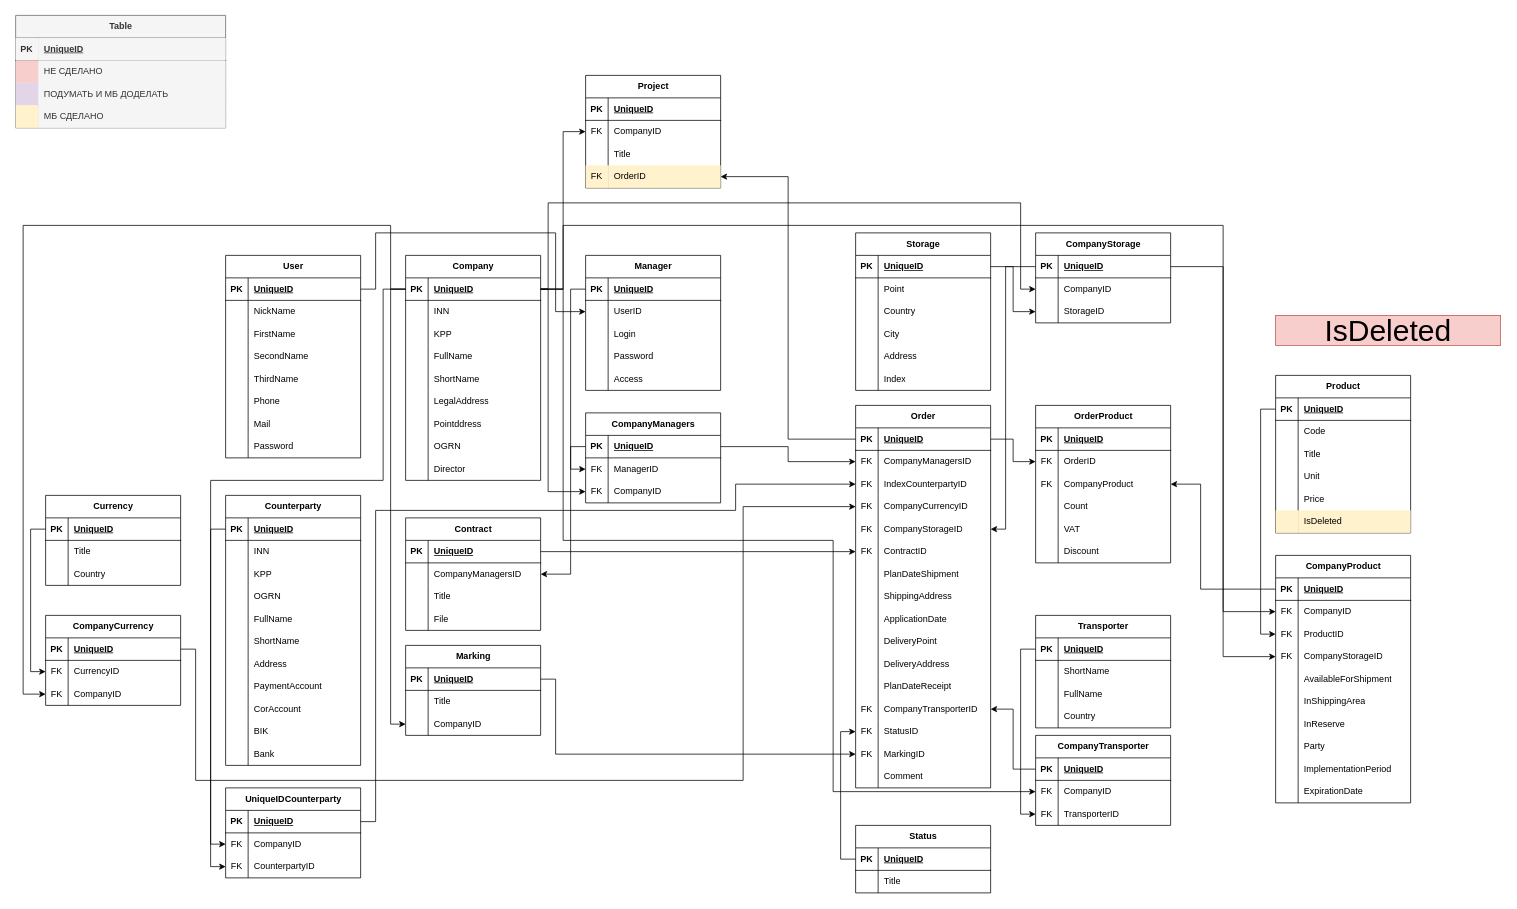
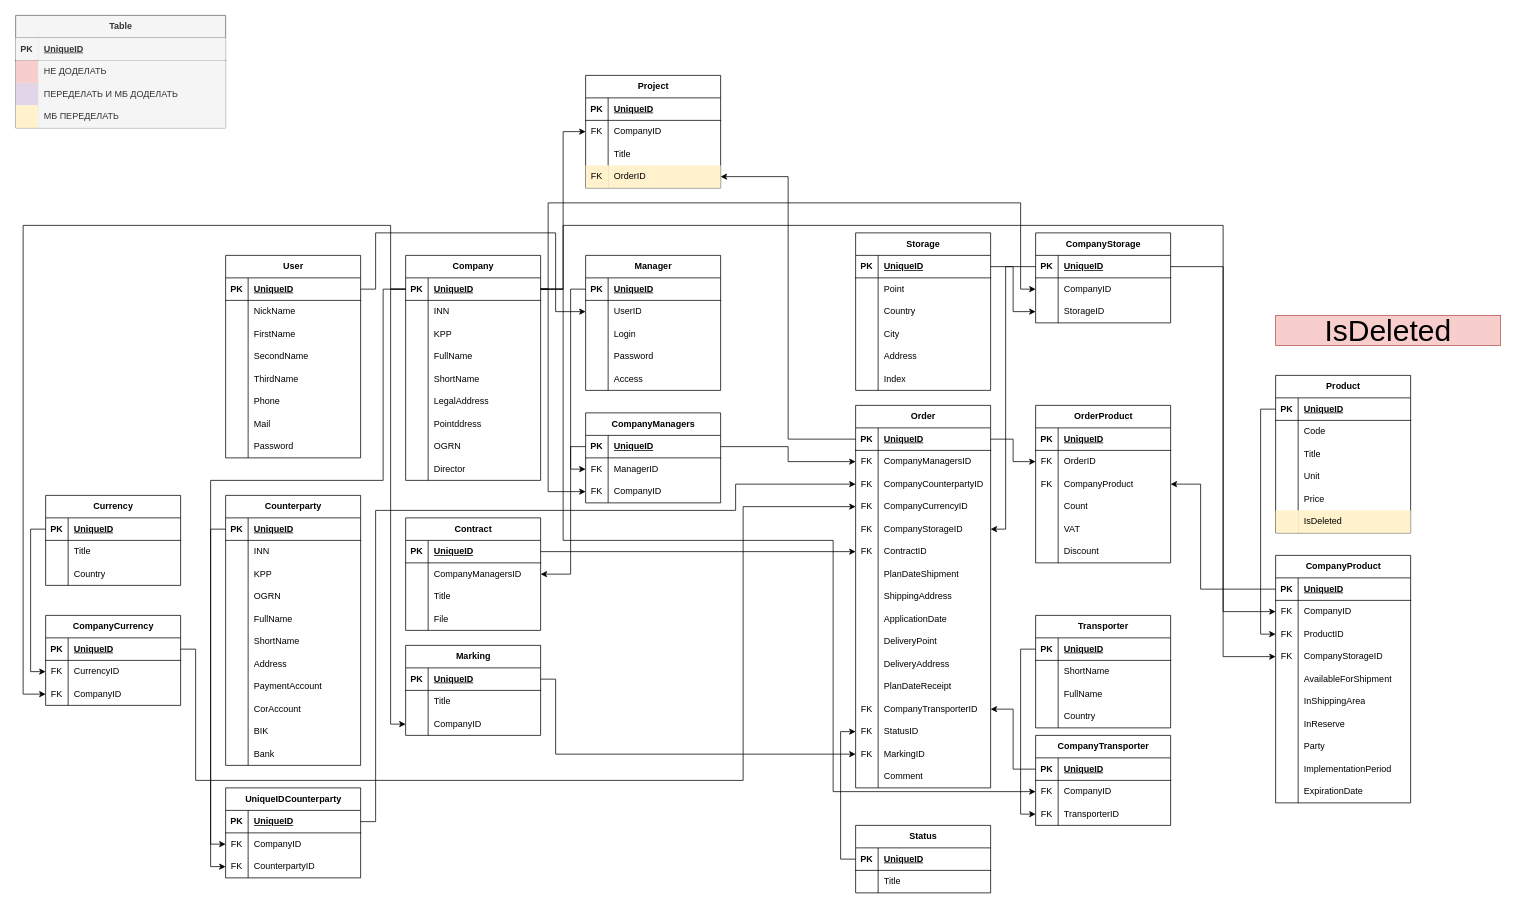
node "НЕ СДЕЛАНО": label "НЕ СДЕЛАНО" -> "НЕ ДОДЕЛАТЬ"
node "ПОДУМАТЬ И МБ ДОДЕЛАТЬ": label "ПОДУМАТЬ И МБ ДОДЕЛАТЬ" -> "ПЕРЕДЕЛАТЬ И МБ ДОДЕЛАТЬ"
node "МБ СДЕЛАНО": label "МБ СДЕЛАНО" -> "МБ ПЕРЕДЕЛАТЬ"
node "IndexCounterpartyID": label "IndexCounterpartyID" -> "CompanyCounterpartyID"
